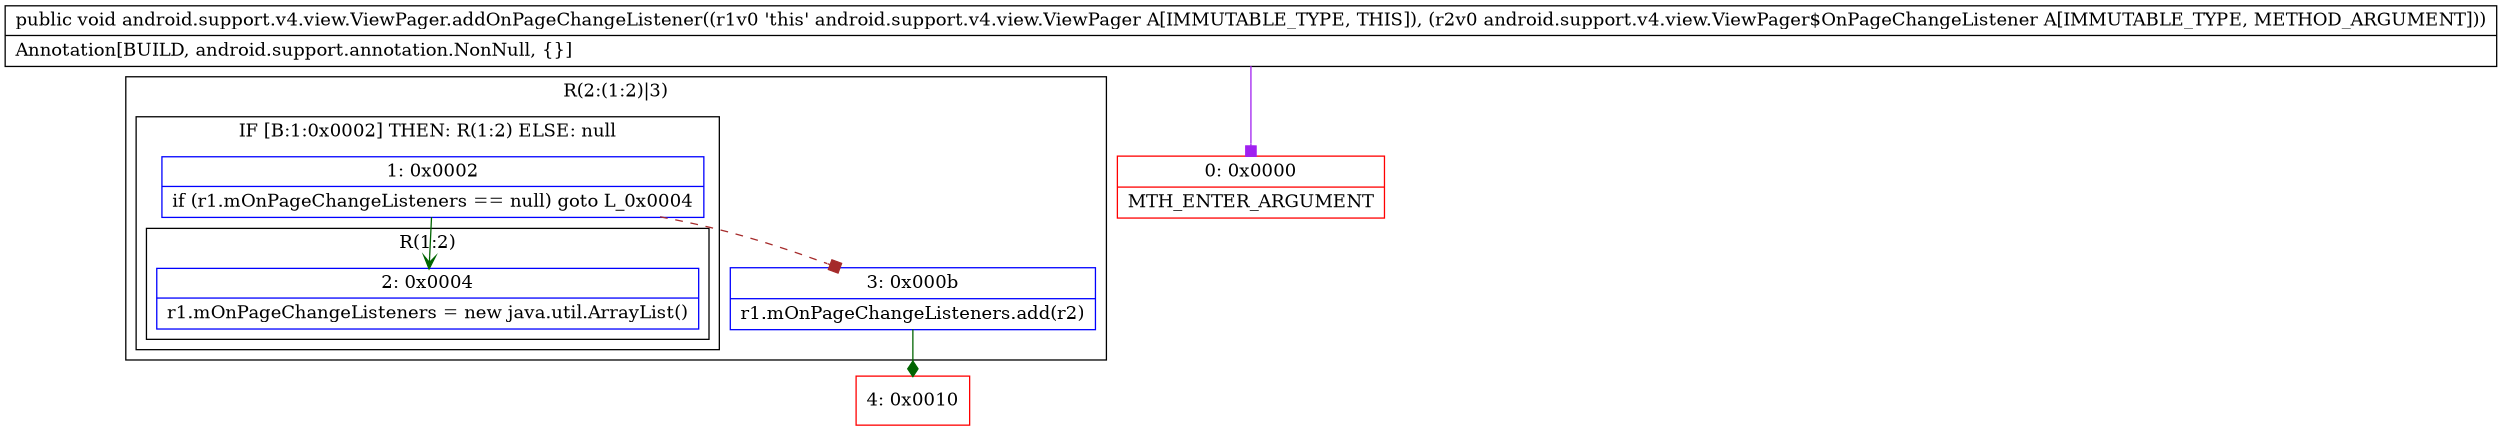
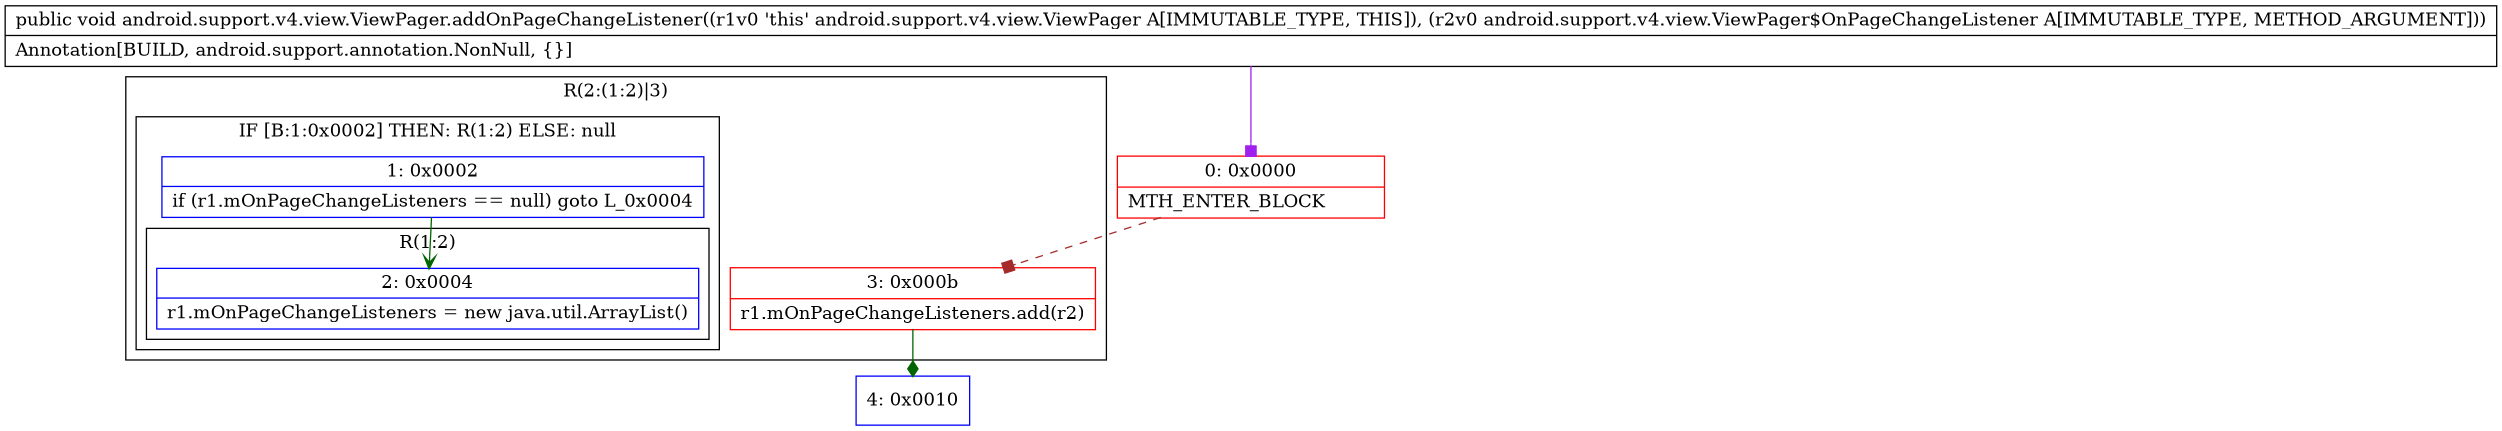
node "0: 0x0000": text "MTH_ENTER_ARGUMENT" -> "MTH_ENTER_BLOCK"
edge "1: 0x0002" -> "3: 0x000b": now "0: 0x0000" -> "3: 0x000b"
node "3: 0x000b": color blue -> red
node "4: 0x0010": color red -> blue
